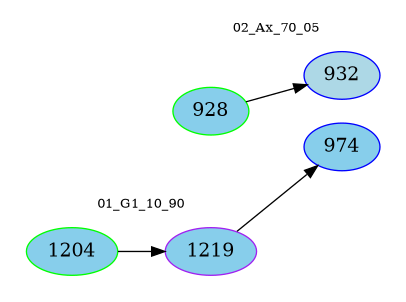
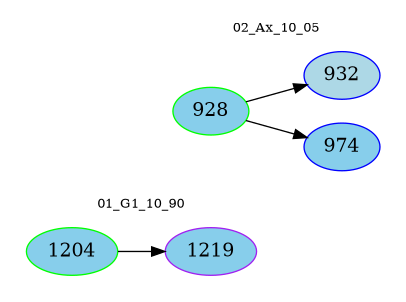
cluster "02_Ax_70_05": label "02_Ax_70_05" -> "02_Ax_10_05"
edge "1219" -> "974": now "928" -> "974"
